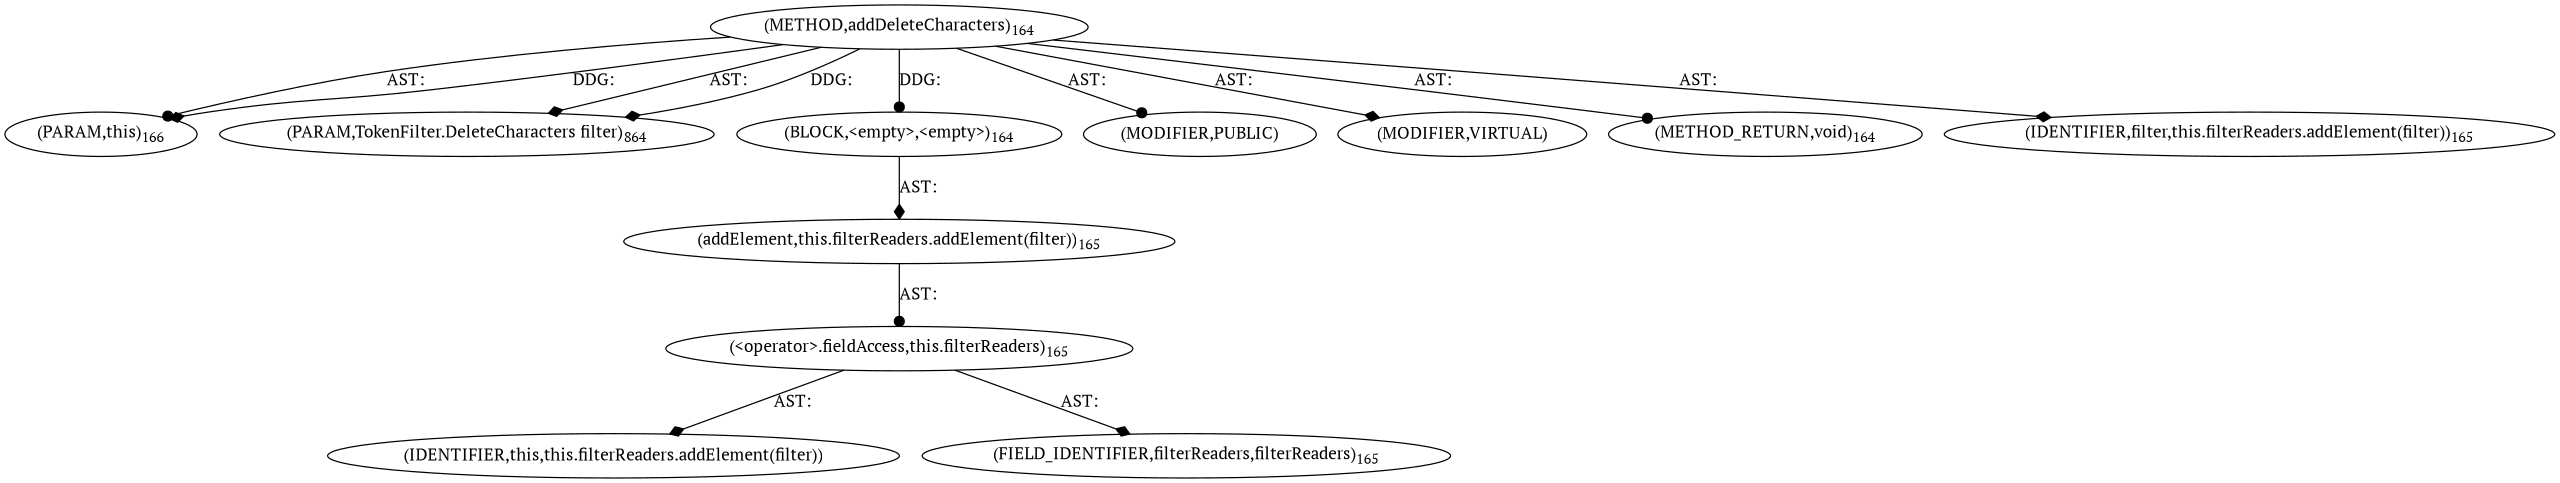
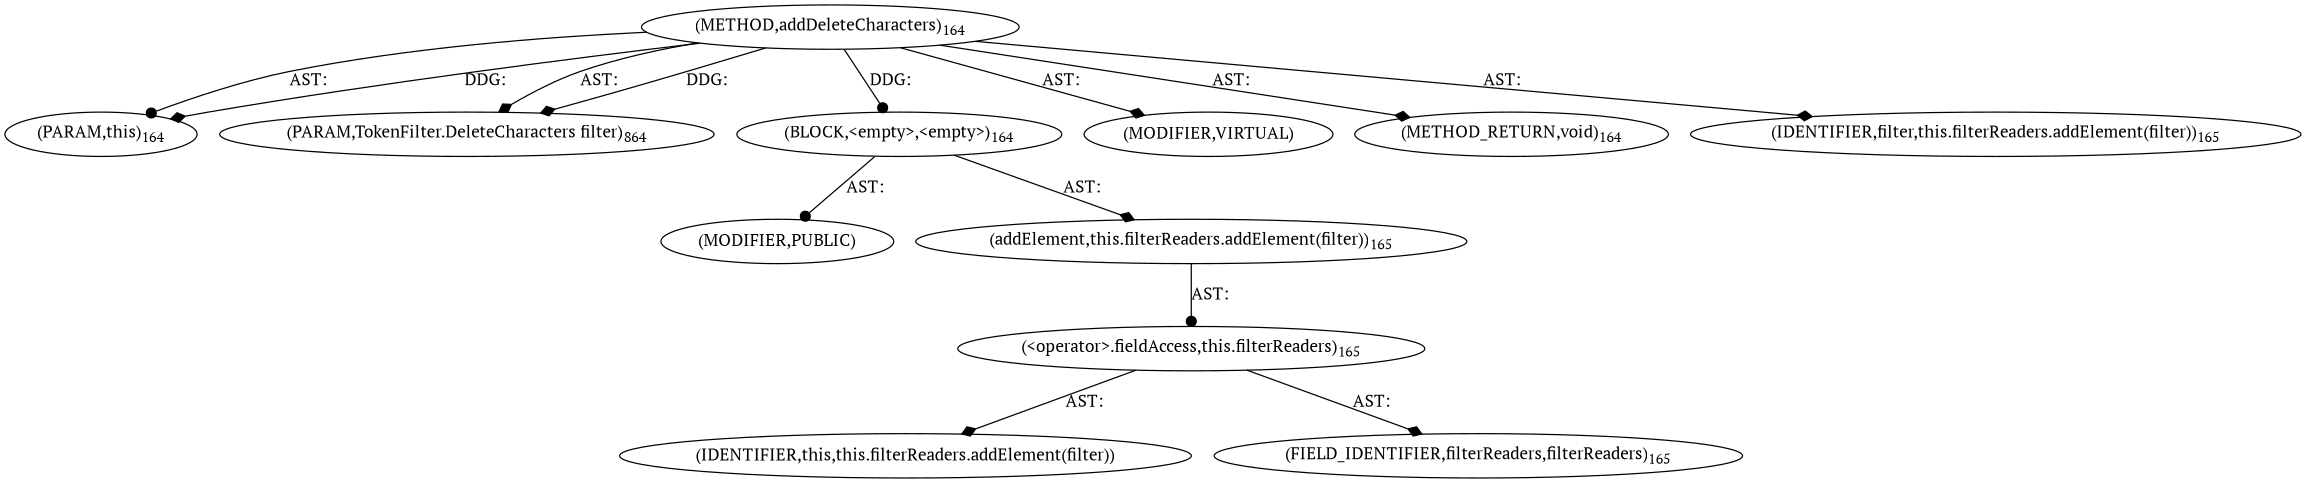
edge "(METHOD,addDeleteCharacters)" -> "(MODIFIER,PUBLIC)": now "(BLOCK,<empty>,<empty>)" -> "(MODIFIER,PUBLIC)"
edge "(METHOD,addDeleteCharacters)" -> "(METHOD_RETURN,void)": arrowhead dot -> diamond
node "(PARAM,this)": text "166" -> "164"
